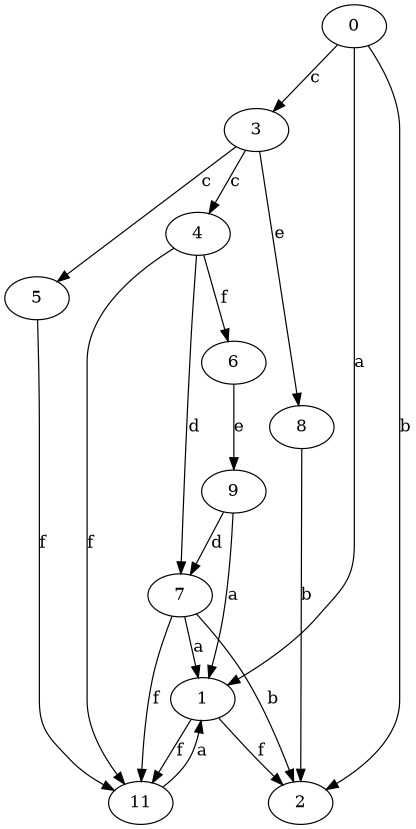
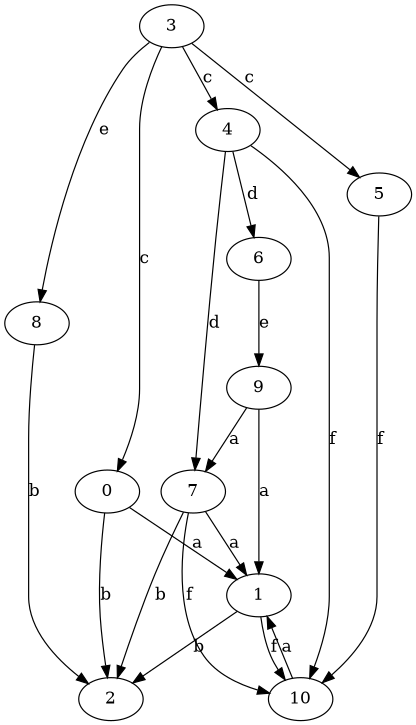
edge "0" -> "3": reversed
edge "4" -> "6": label "f" -> "d"
edge "9" -> "7": label "d" -> "a"
edge "1" -> "2": label "f" -> "b"
node "11": label "11" -> "10"
